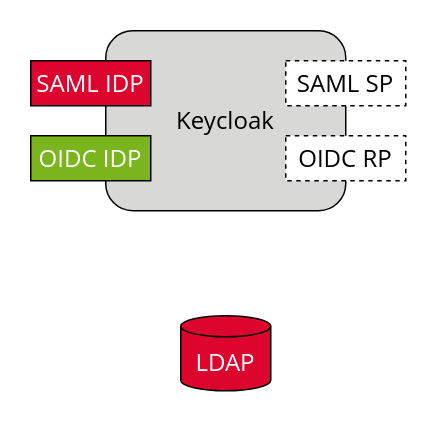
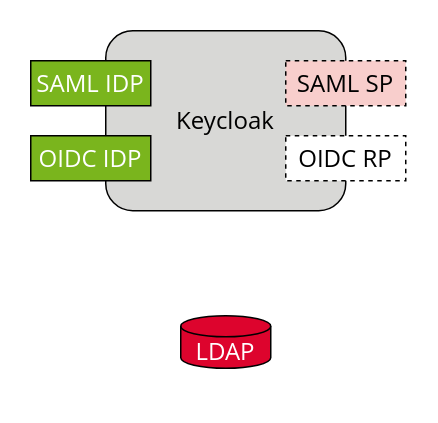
node "SAML IDP": fillcolor #dd042d -> #7ab51d
node "SAML SP": fillcolor #ffffff -> #f8cecc
node "LDAP": size 90x75 -> 90x53
